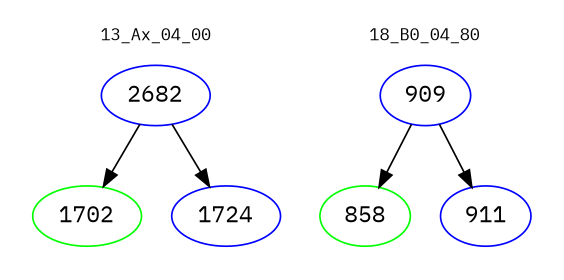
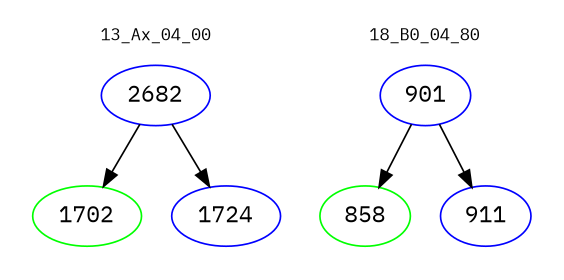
node "909": label "909" -> "901"
